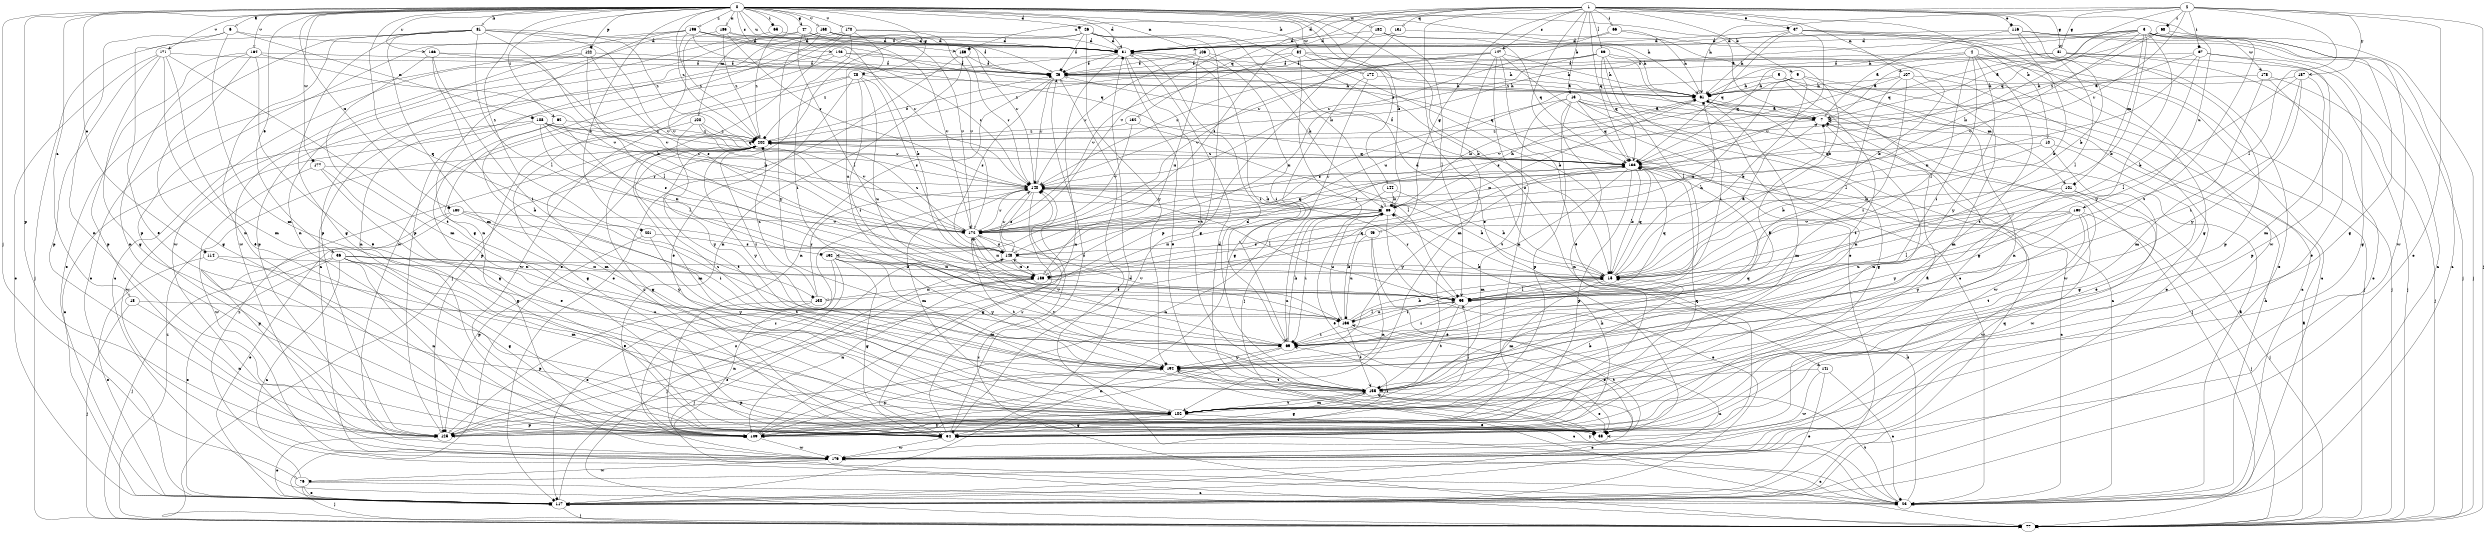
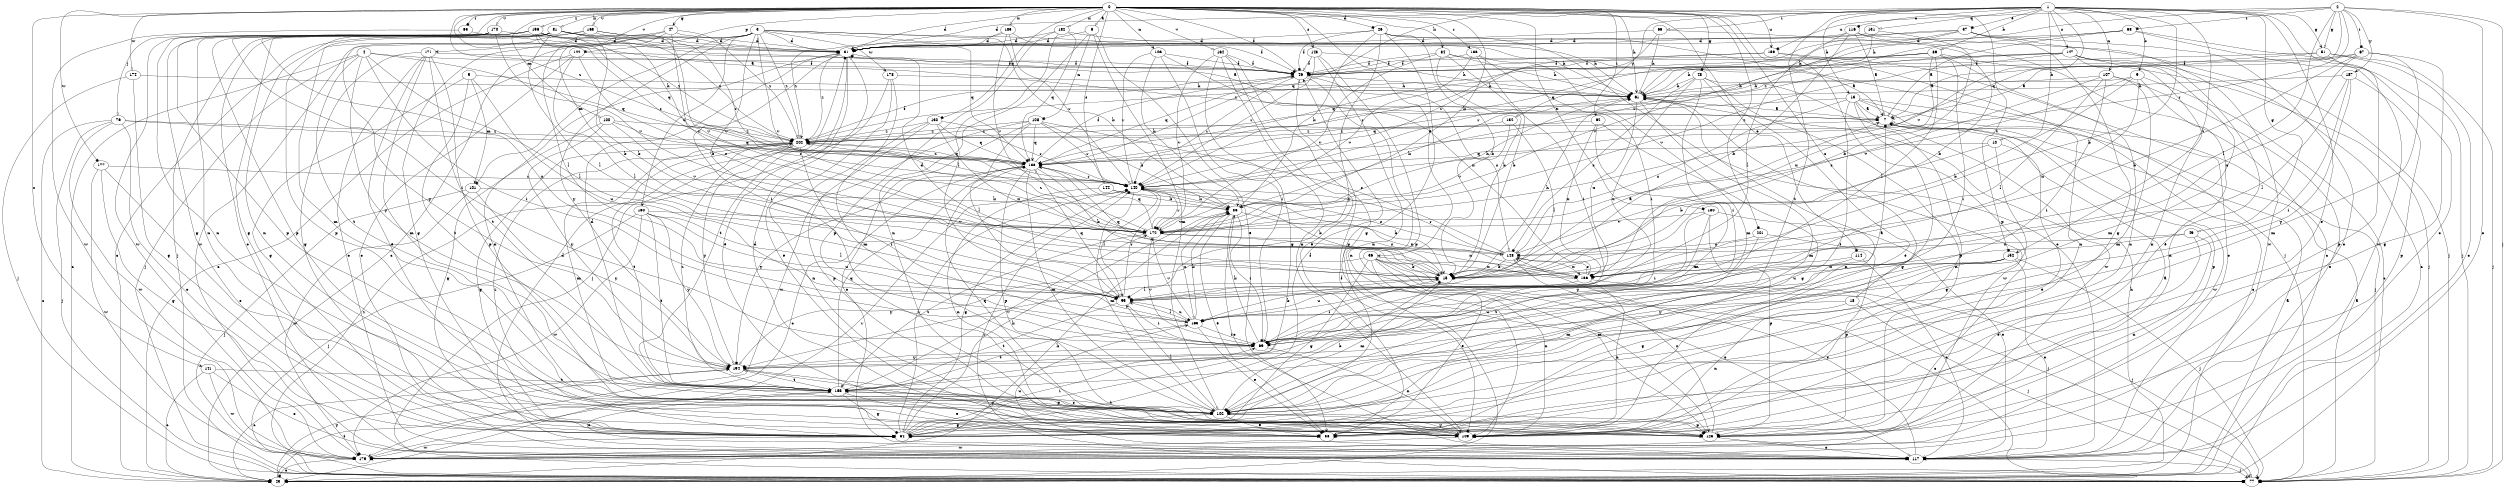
edge "1" -> "89": label "l" -> "b"
edge "1" -> "132": label "q" -> "y"
edge "5" -> "148": now "5" -> "163"
edge "31" -> "155": now "31" -> "102"
edge "186" -> "130": reversed
edge "136" -> "194": now "136" -> "15"
edge "155" -> "102": label "m" -> "s"
edge "179" -> "76": reversed
